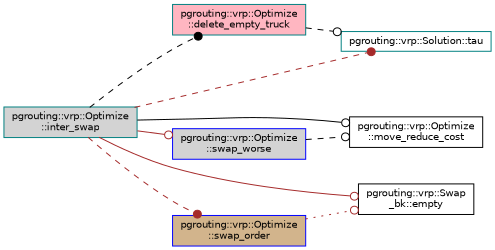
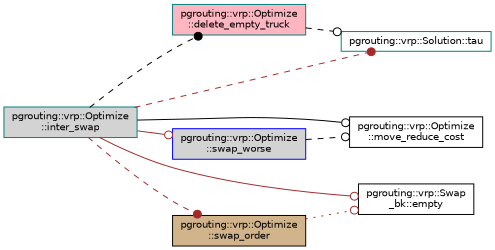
node "pgrouting::vrp::Optimize ::swap_order": color blue -> black
